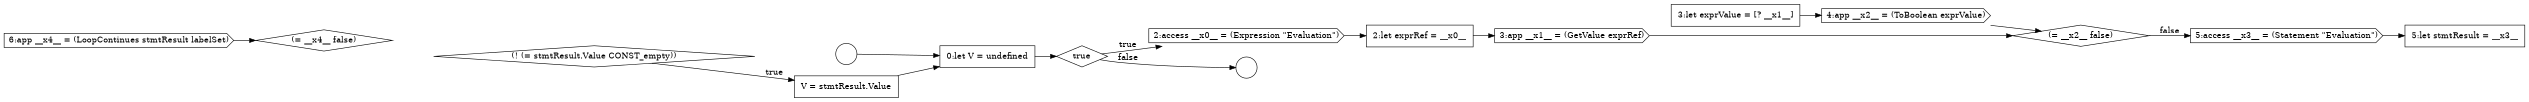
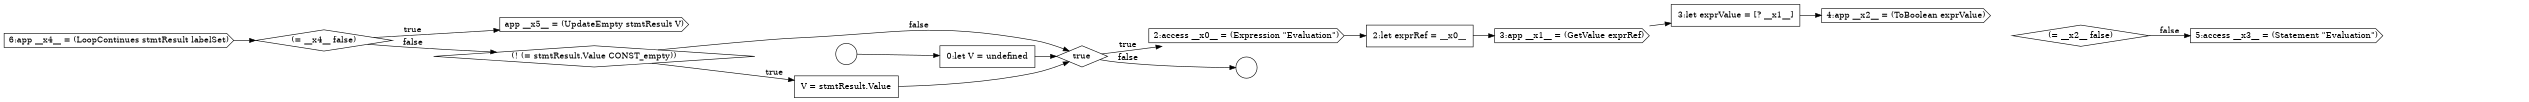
node "app __x5__ = (UpdateEmpty stmtResult V)": added
edge "4:app __x2__ = (ToBoolean exprValue)" -> "(= __x2__ false)": removed
edge "(! (= stmtResult.Value CONST_empty))" -> "true": added, label "false"
edge "3:app __x1__ = (GetValue exprRef)" -> "(= __x2__ false)": now "3:app __x1__ = (GetValue exprRef)" -> "3:let exprValue = [? __x1__]"
node "5:let stmtResult = __x3__": removed
edge "(= __x4__ false)" -> "(! (= stmtResult.Value CONST_empty))": added, label "false"
edge "V = stmtResult.Value" -> "0:let V = undefined": now "V = stmtResult.Value" -> "true"
